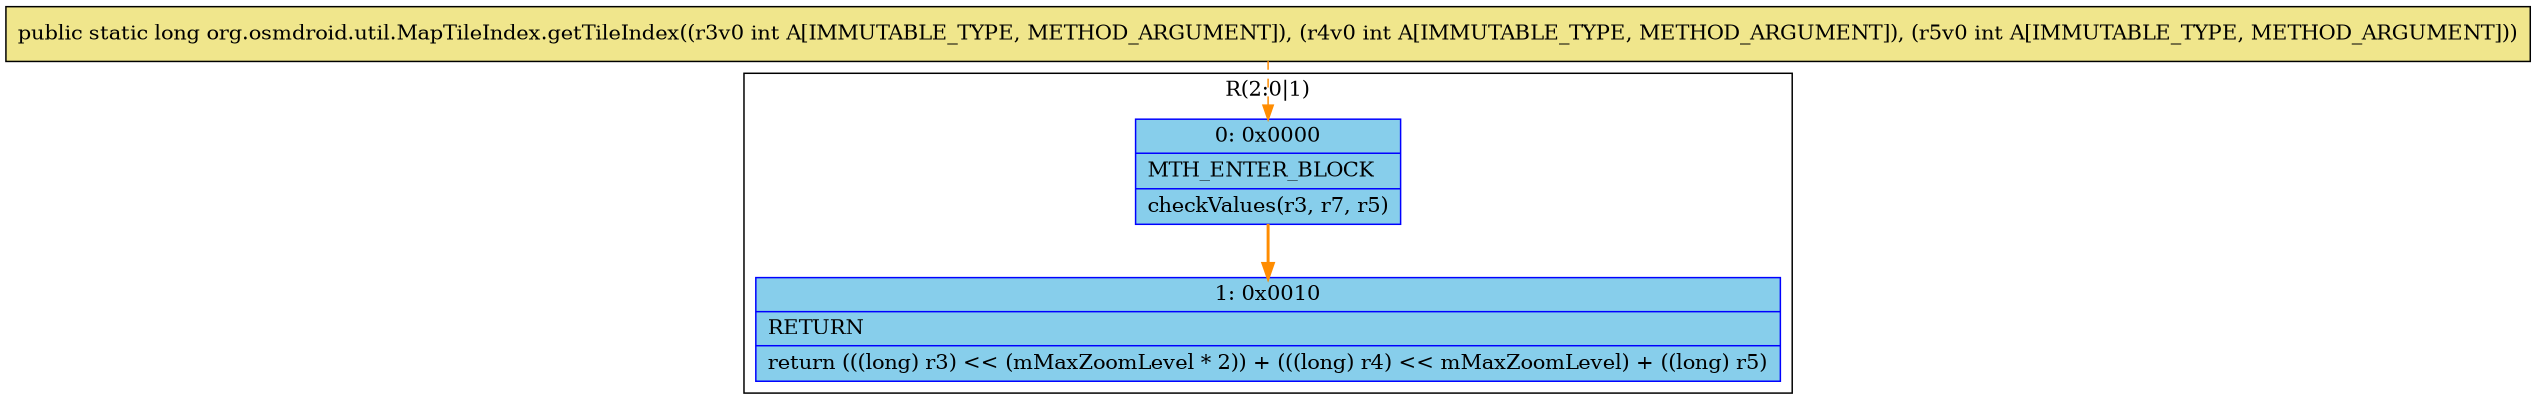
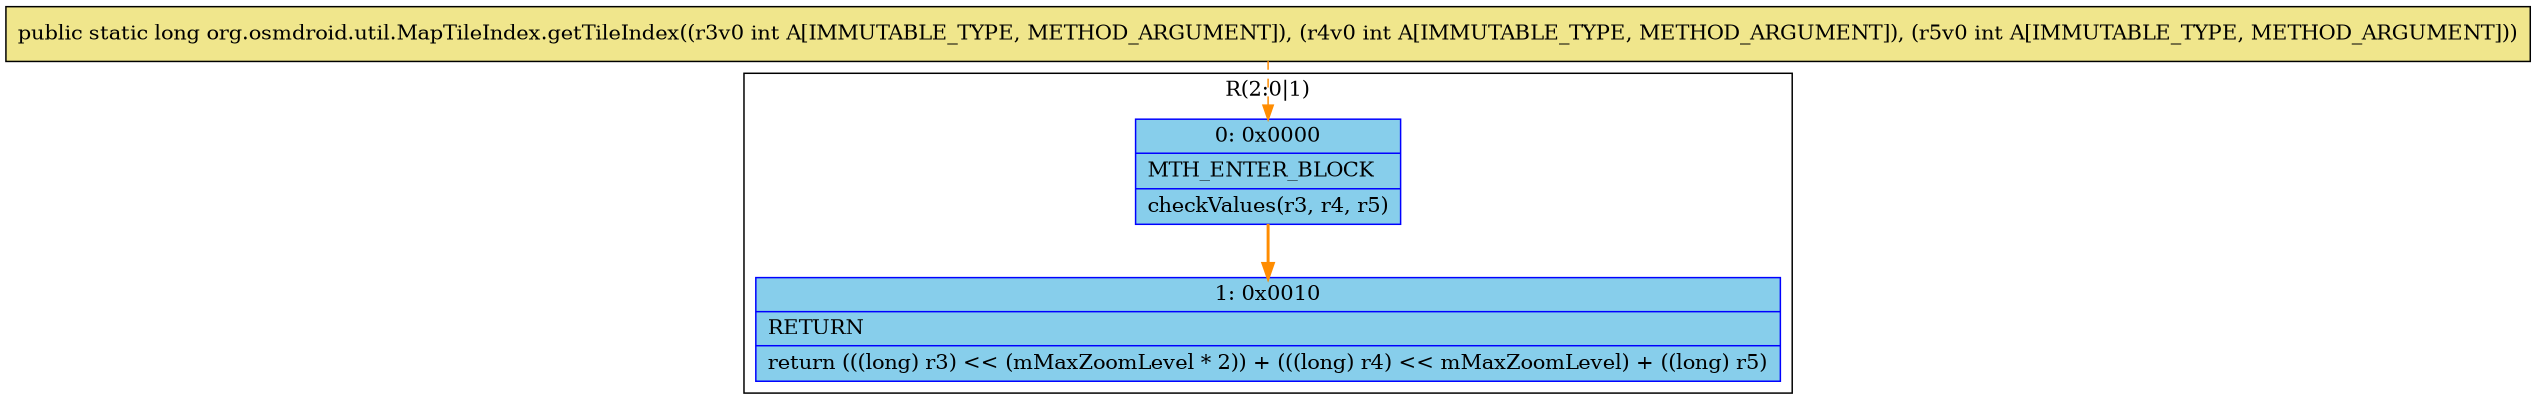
node "0: 0x0000": text "checkValues(r3, r7, r5)" -> "checkValues(r3, r4, r5)"
